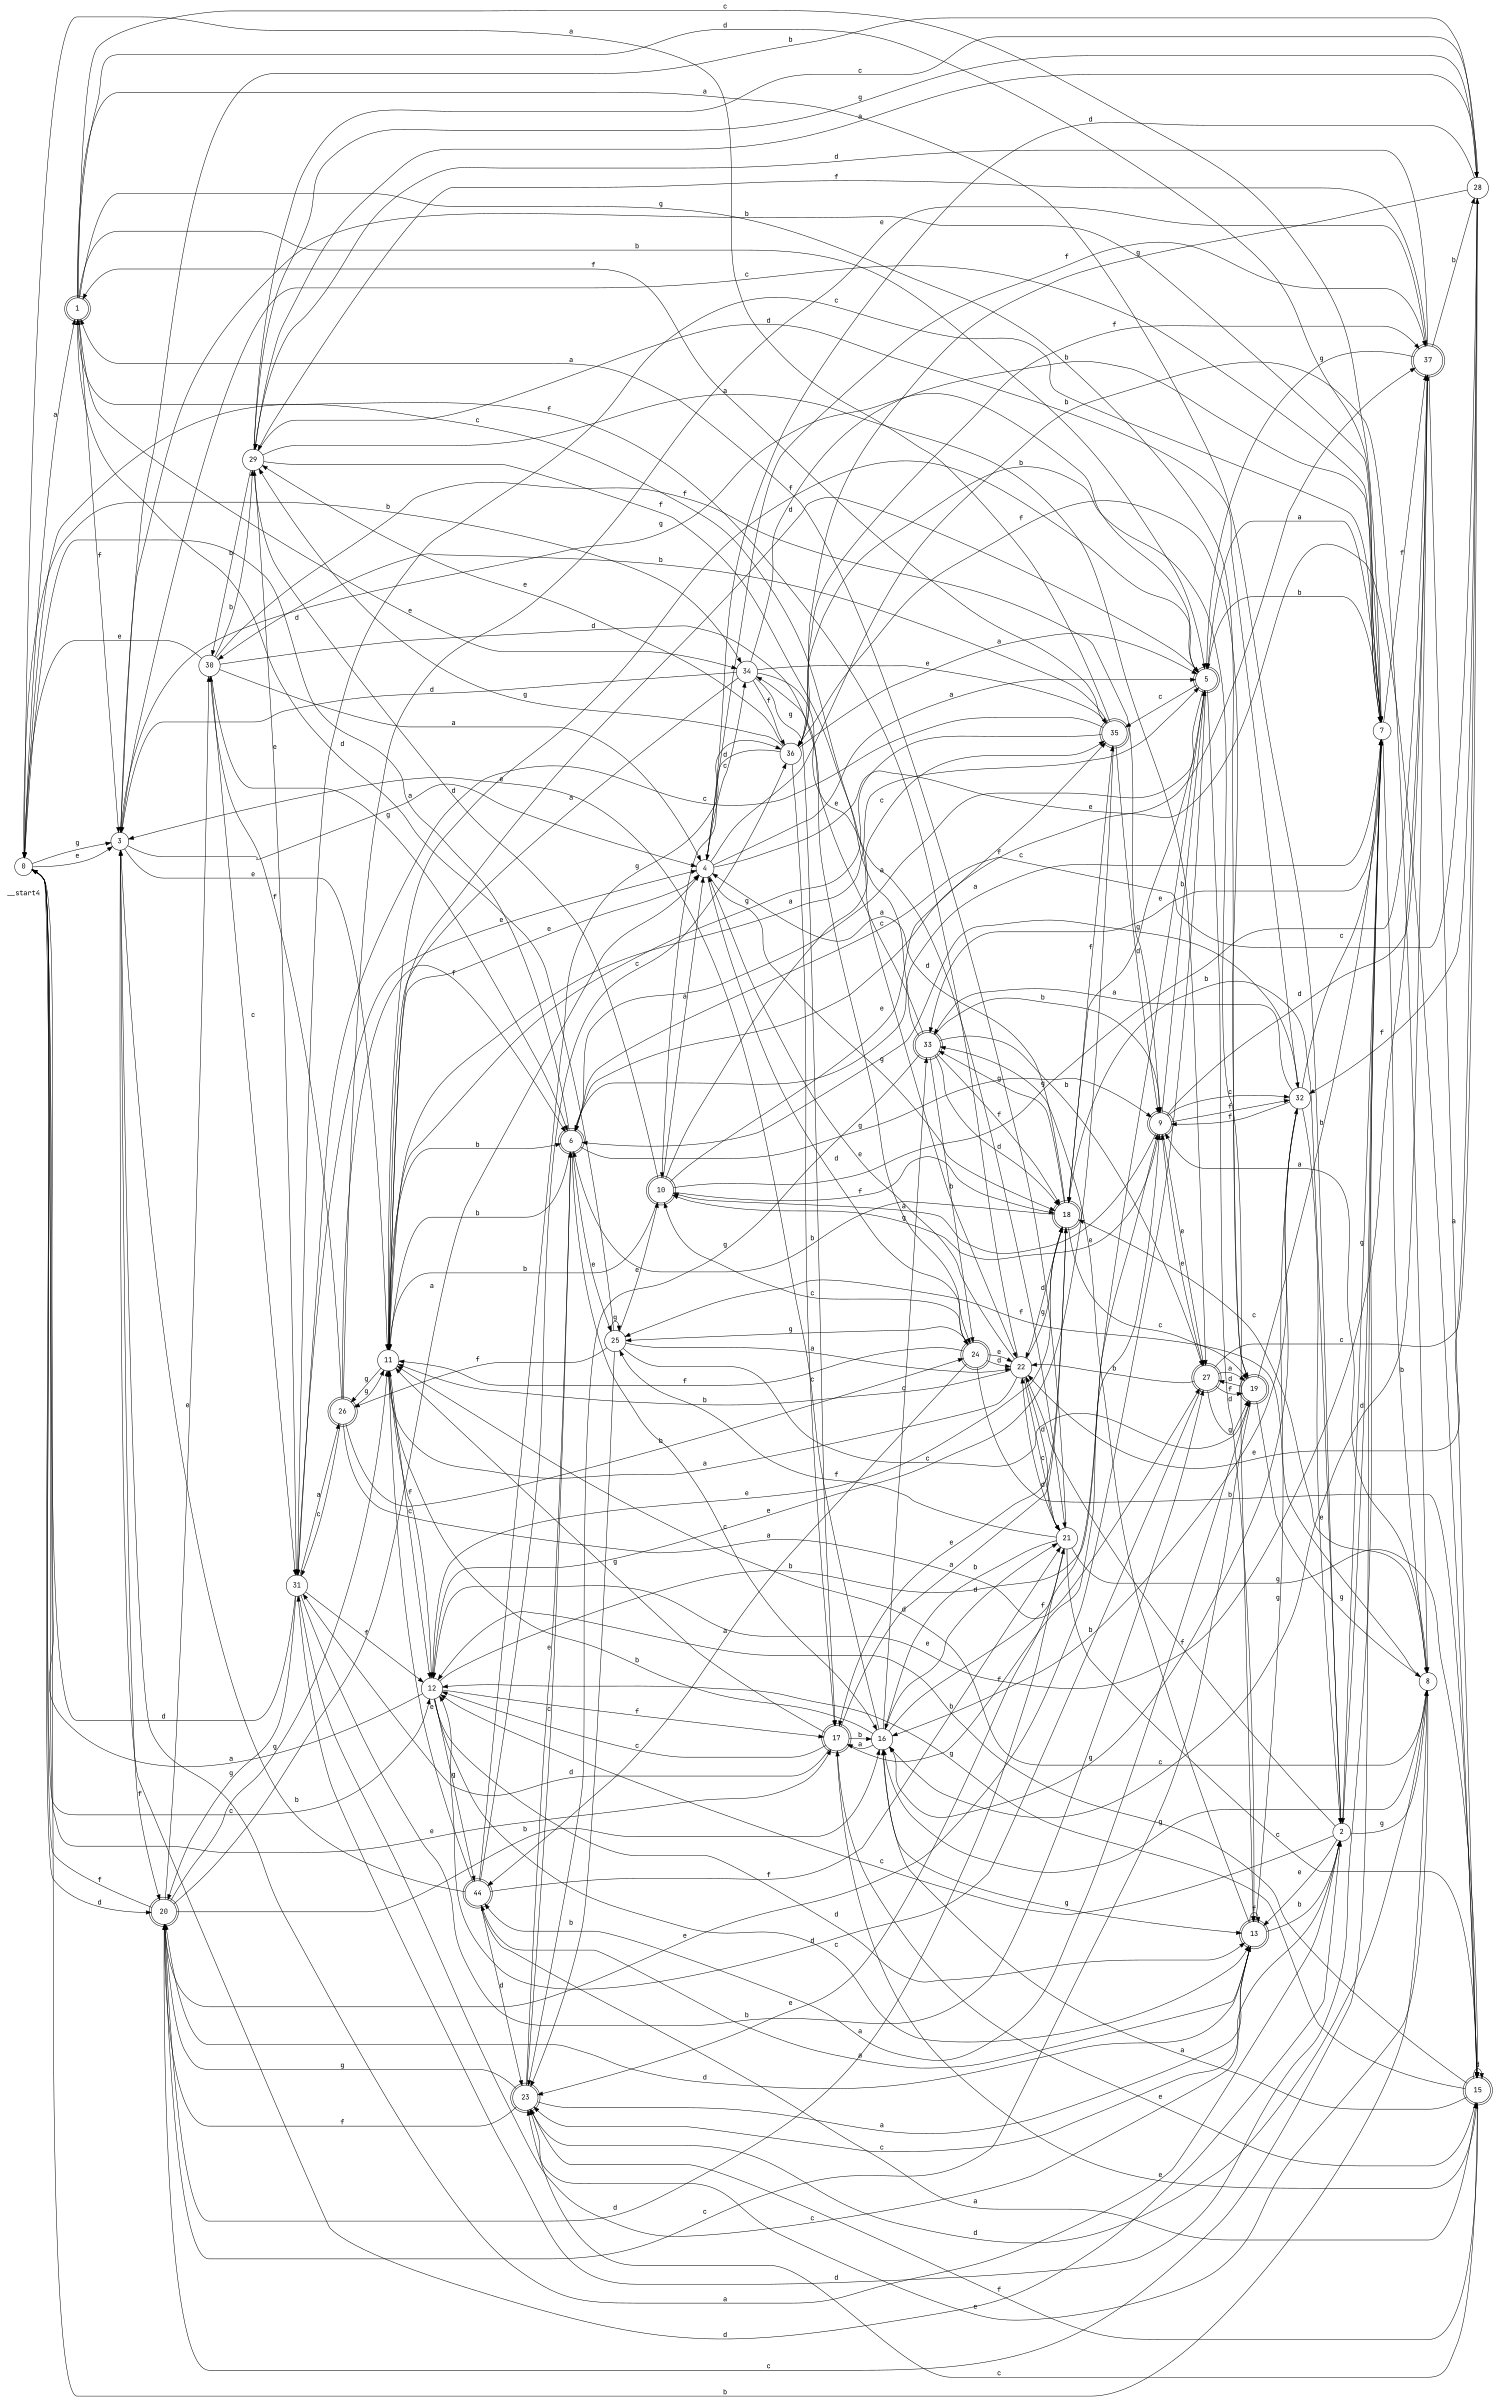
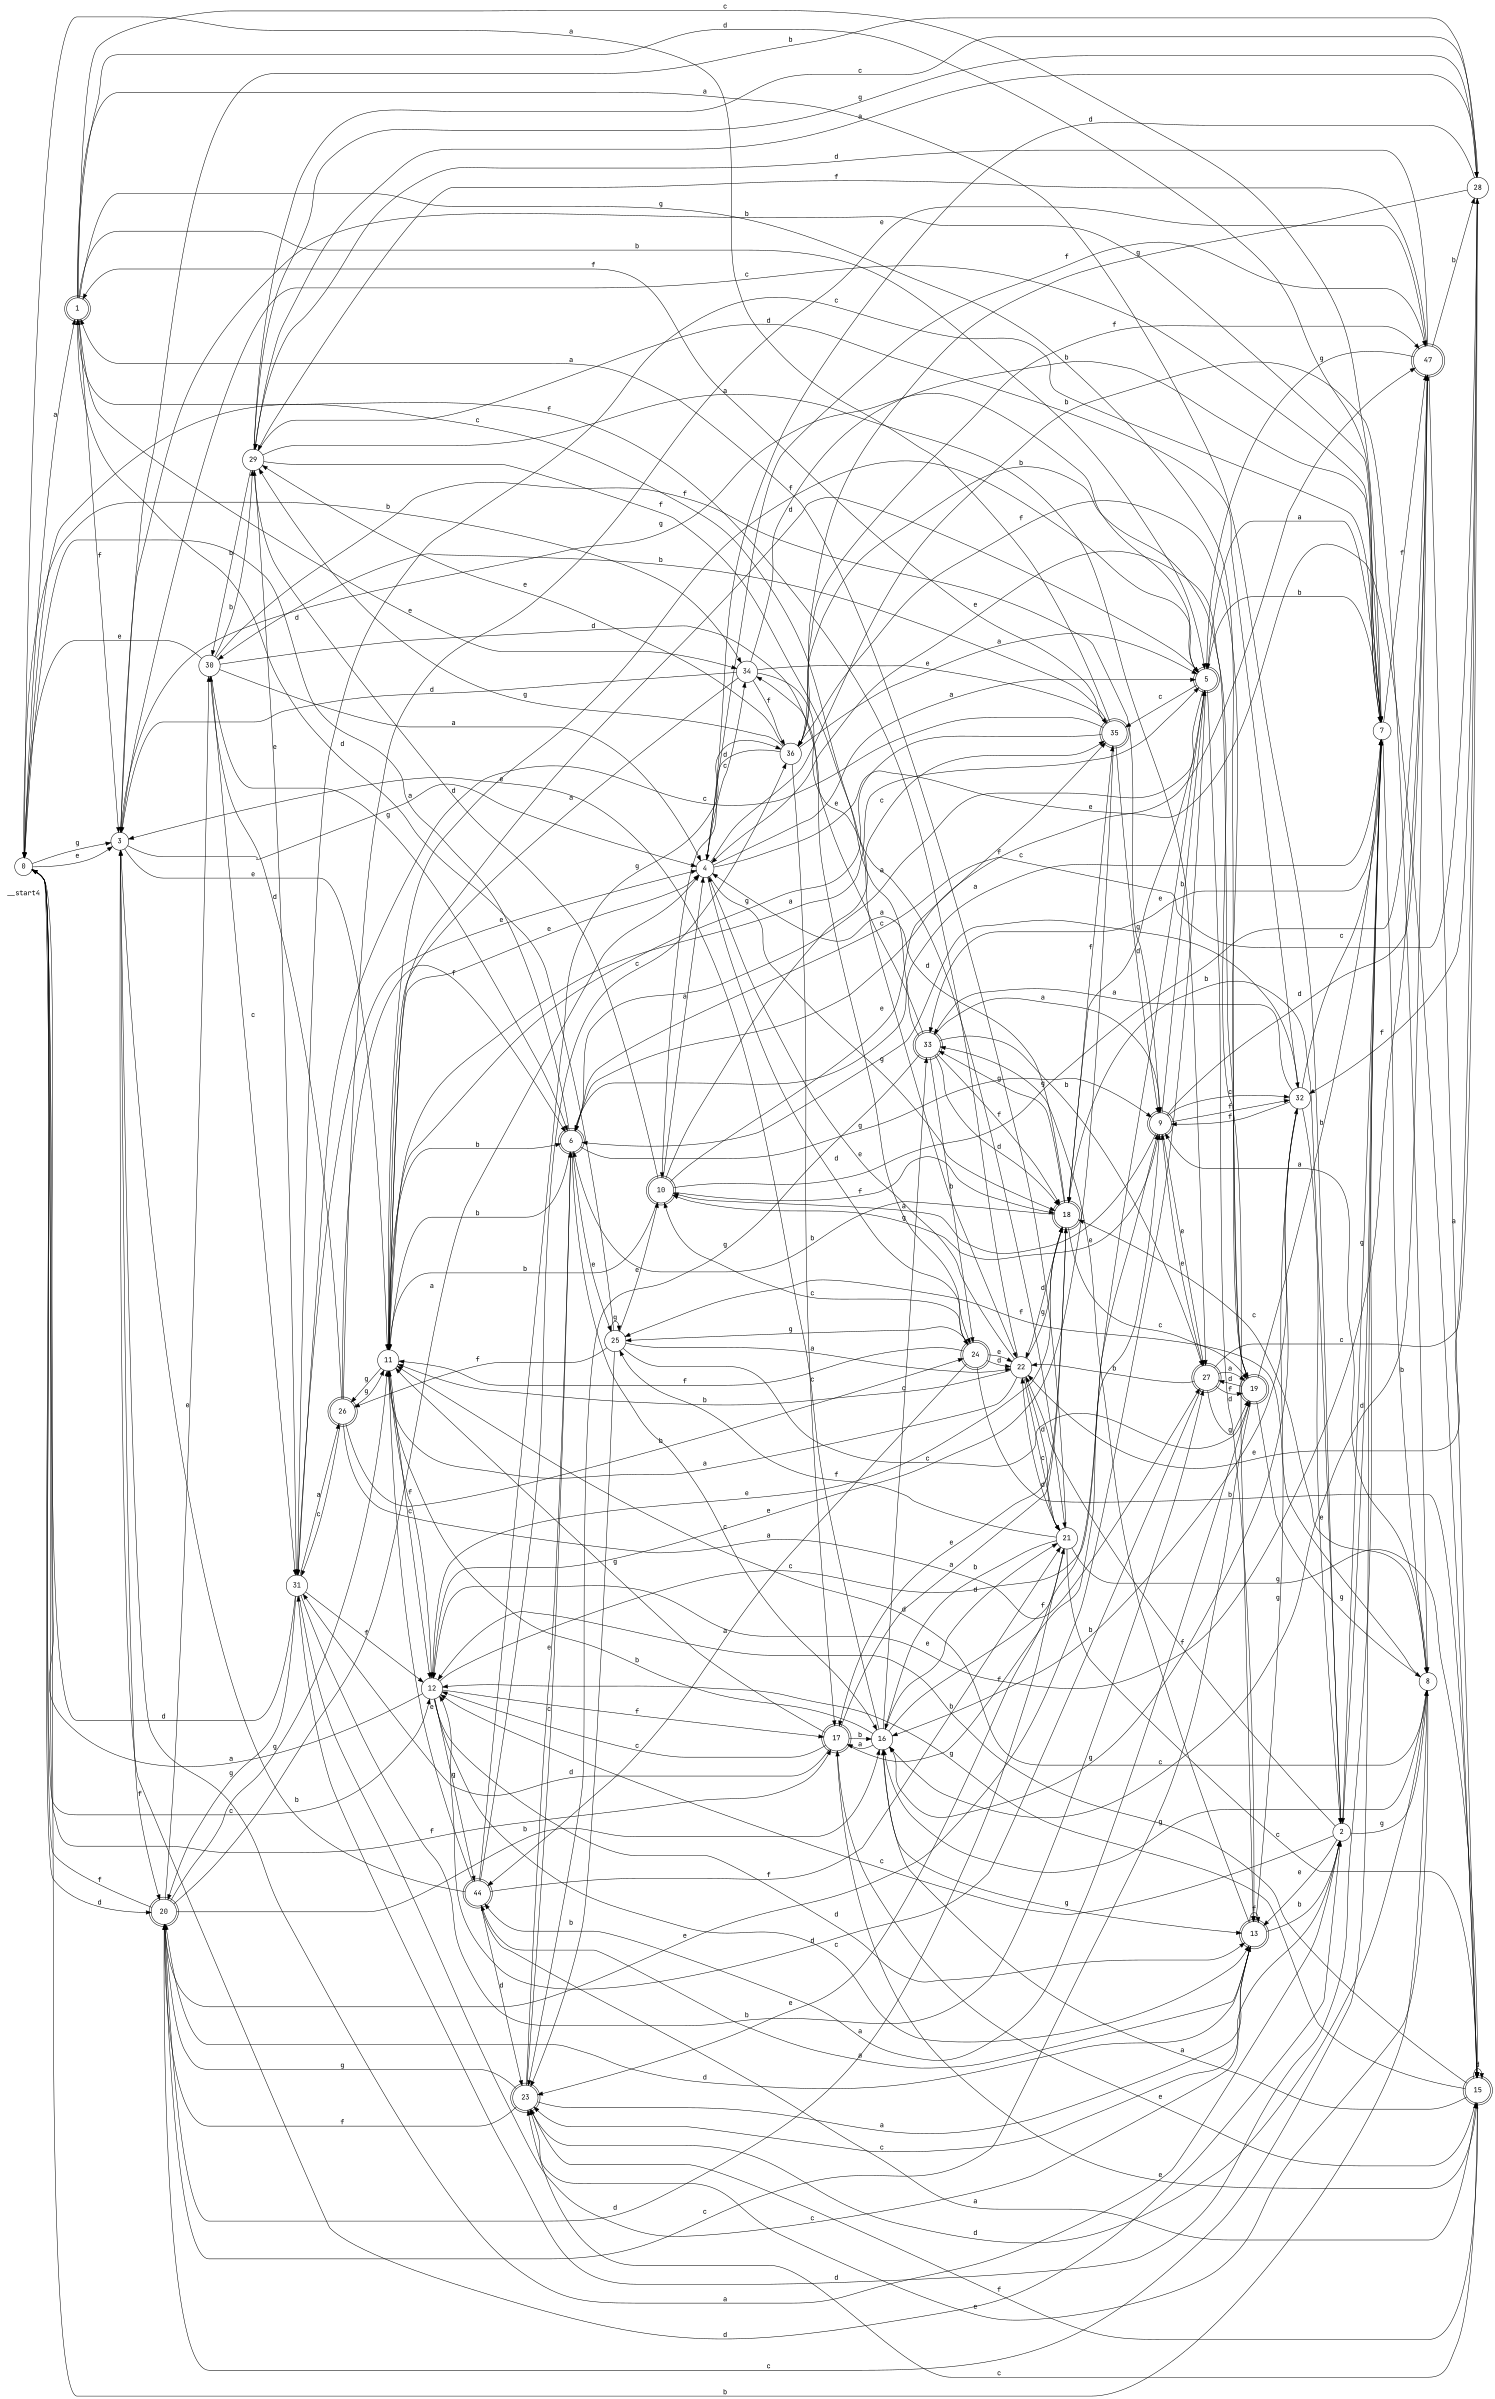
node "37": label "37" -> "47"
edge "19" -> "4": added, label "e"
edge "26" -> "30": label "f" -> "d"
edge "33" -> "9": label "b" -> "a"
edge "34" -> "17": removed, label "g"
edge "12" -> "9": label "b" -> "c"
edge "0" -> "17": label "e" -> "f"
